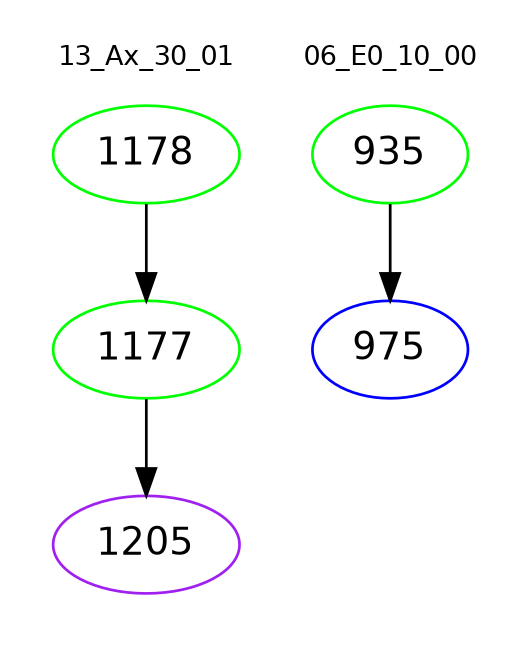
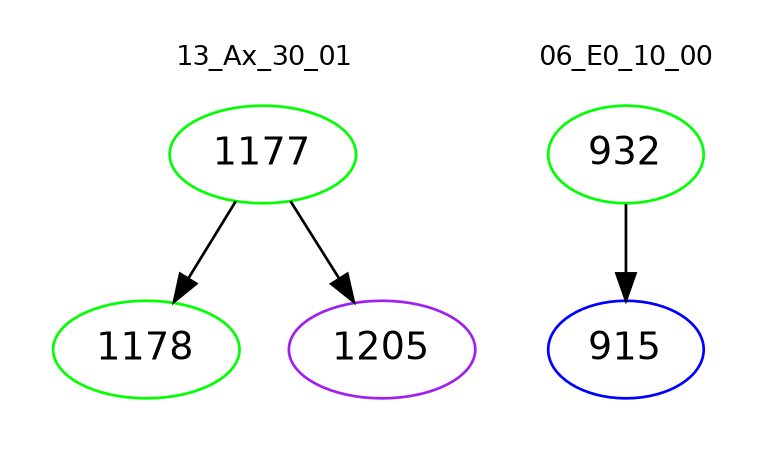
node "935": label "935" -> "932"
edge "1178" -> "1177": reversed
node "975": label "975" -> "915"
